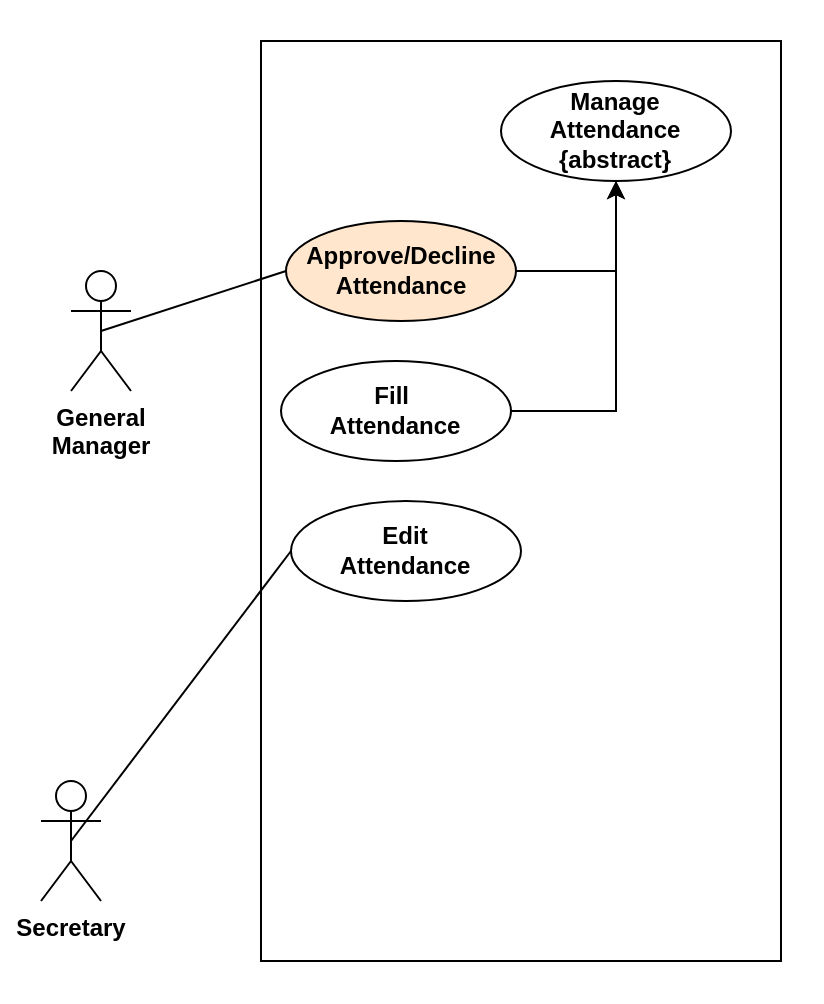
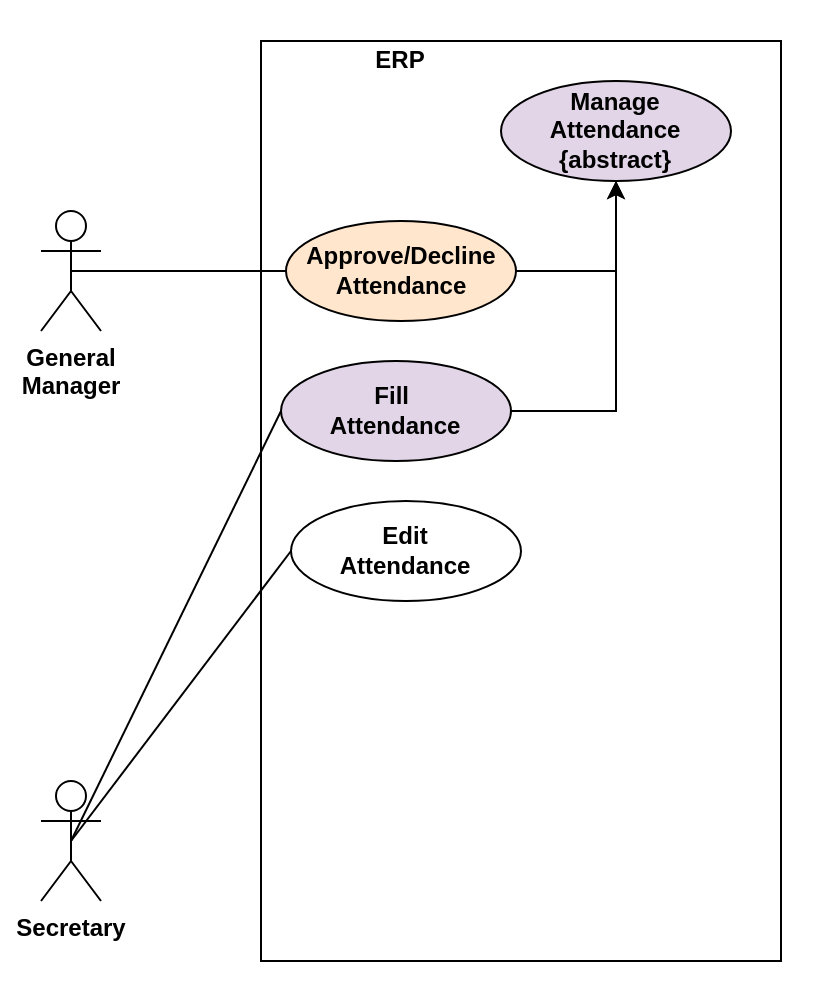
node "ERP": added
node "Manage Attendance {abstract}": fillcolor #ffffff -> #e1d5e7
node "General Manager": moved (101, 331) -> (71, 271)
node "Fill Attendance": fillcolor #ffffff -> #e1d5e7
edge "Fill Attendance" -- "Secretary": added
